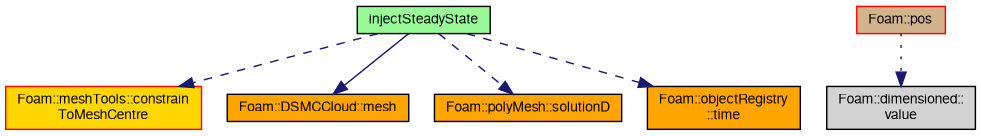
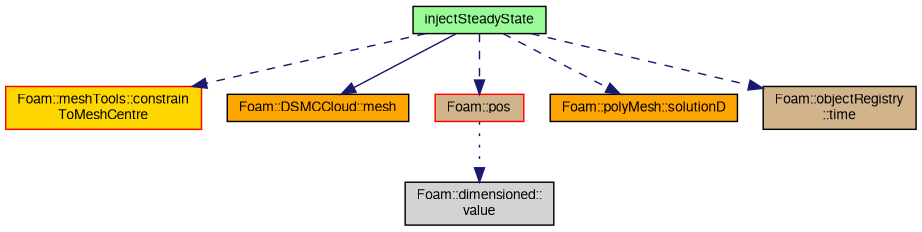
edge "injectSteadyState" -> "Foam::pos": added
node "Foam::objectRegistry ::time": fillcolor orange -> tan
